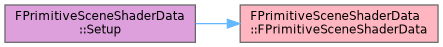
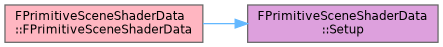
edge "FPrimitiveSceneShaderData ::Setup" -> "FPrimitiveSceneShaderData ::FPrimitiveSceneShaderData": reversed
